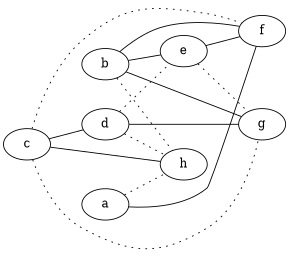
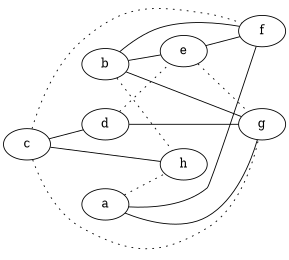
edge "d" -- "h": removed
edge "g" -- "a": added
